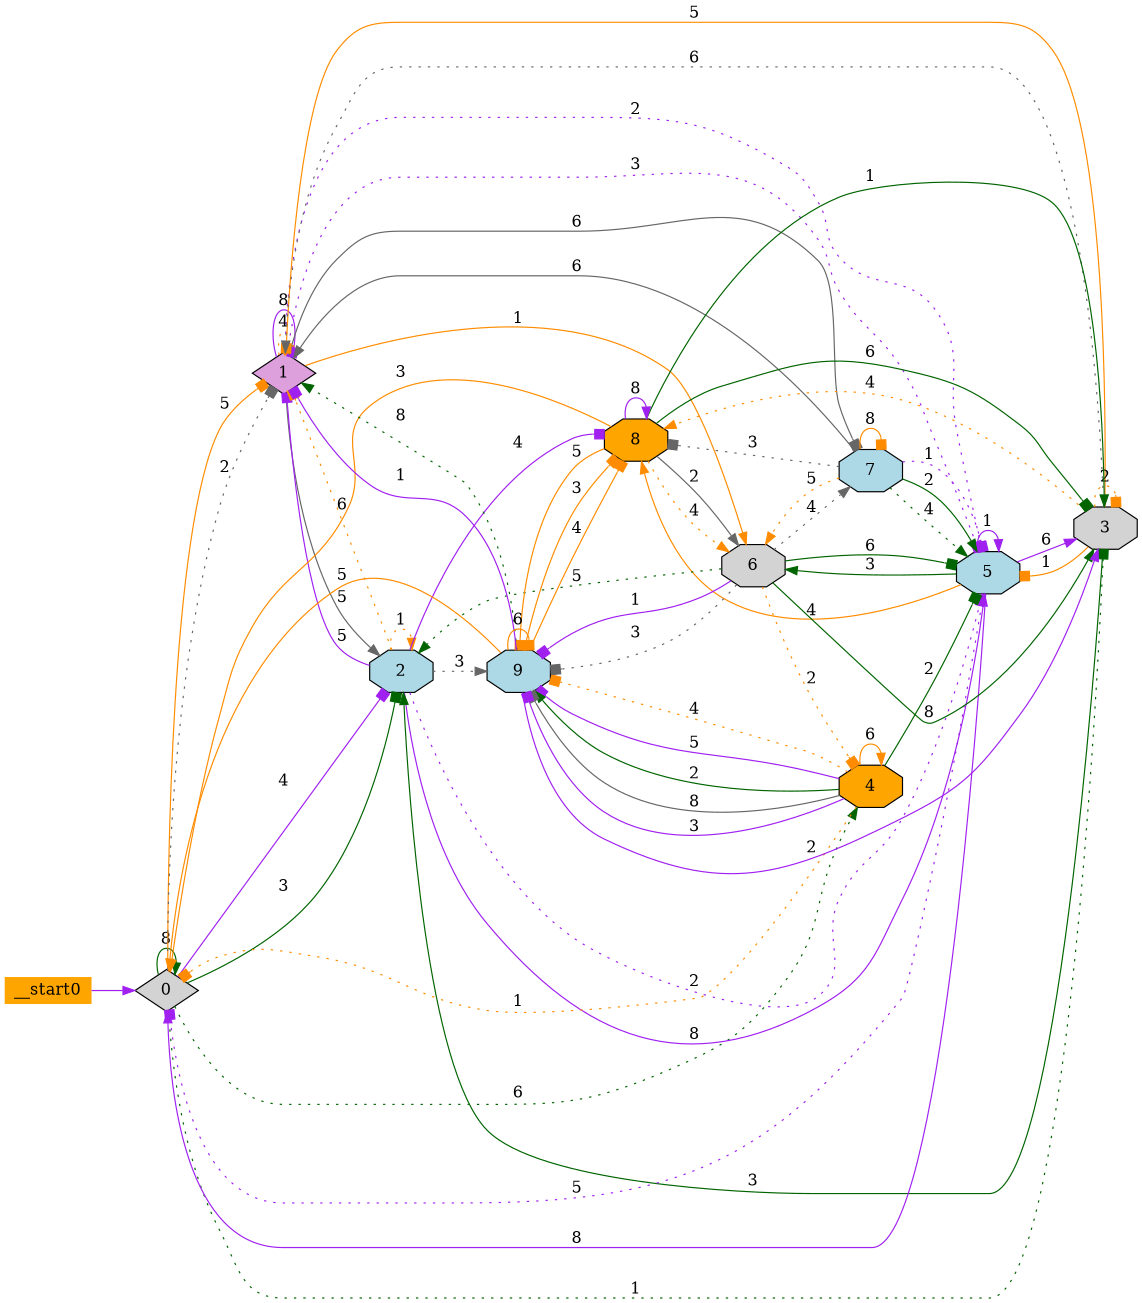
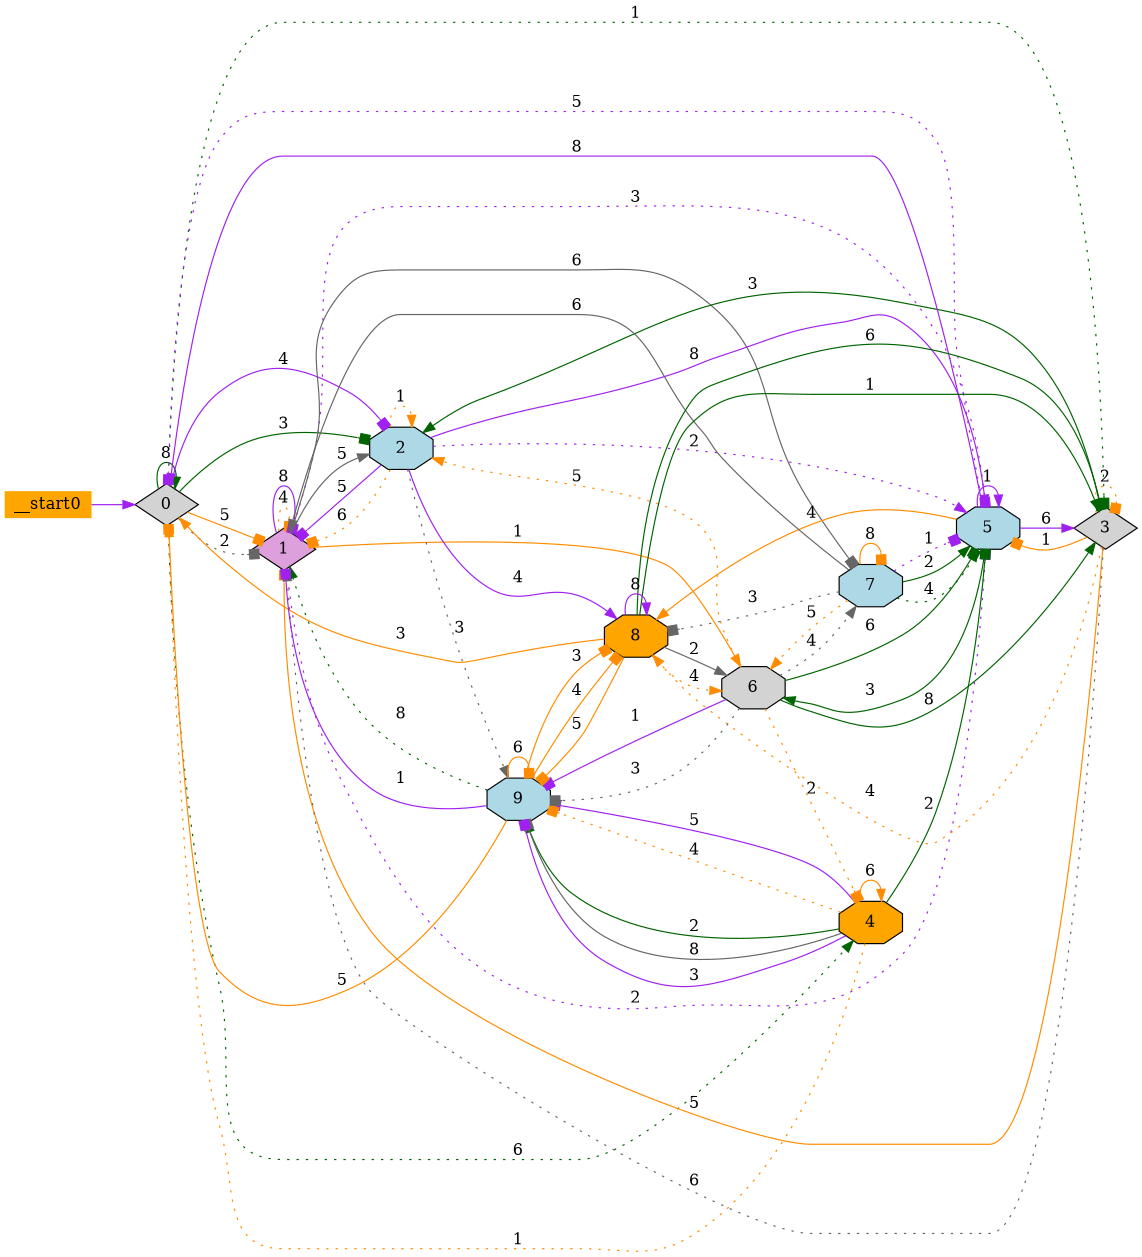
node "3": shape octagon -> diamond
edge "2" -> "8": arrowhead box -> normal
edge "6" -> "2": color darkgreen -> darkorange
edge "9" -> "3": removed, label "2"
